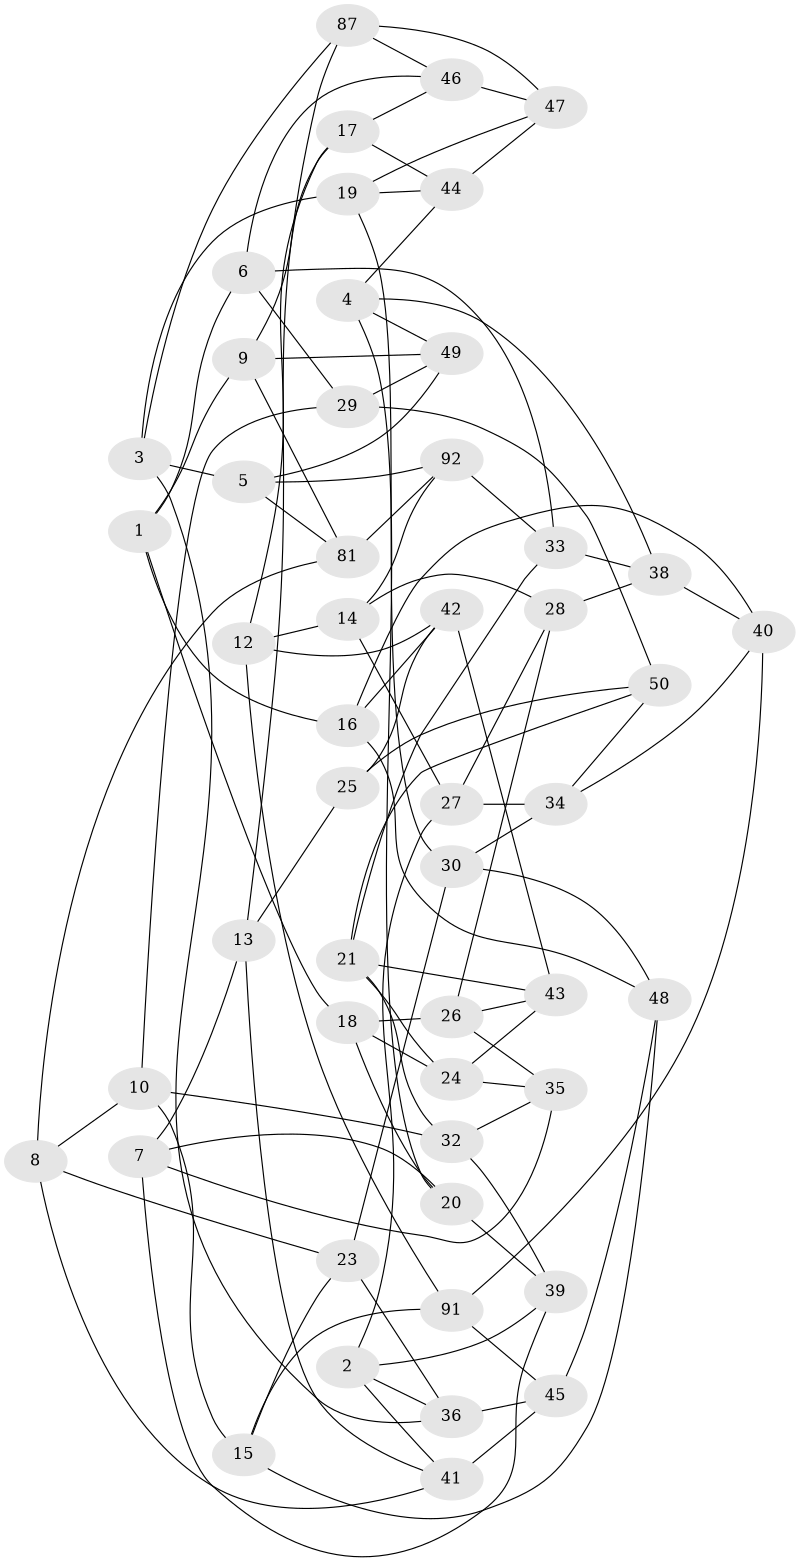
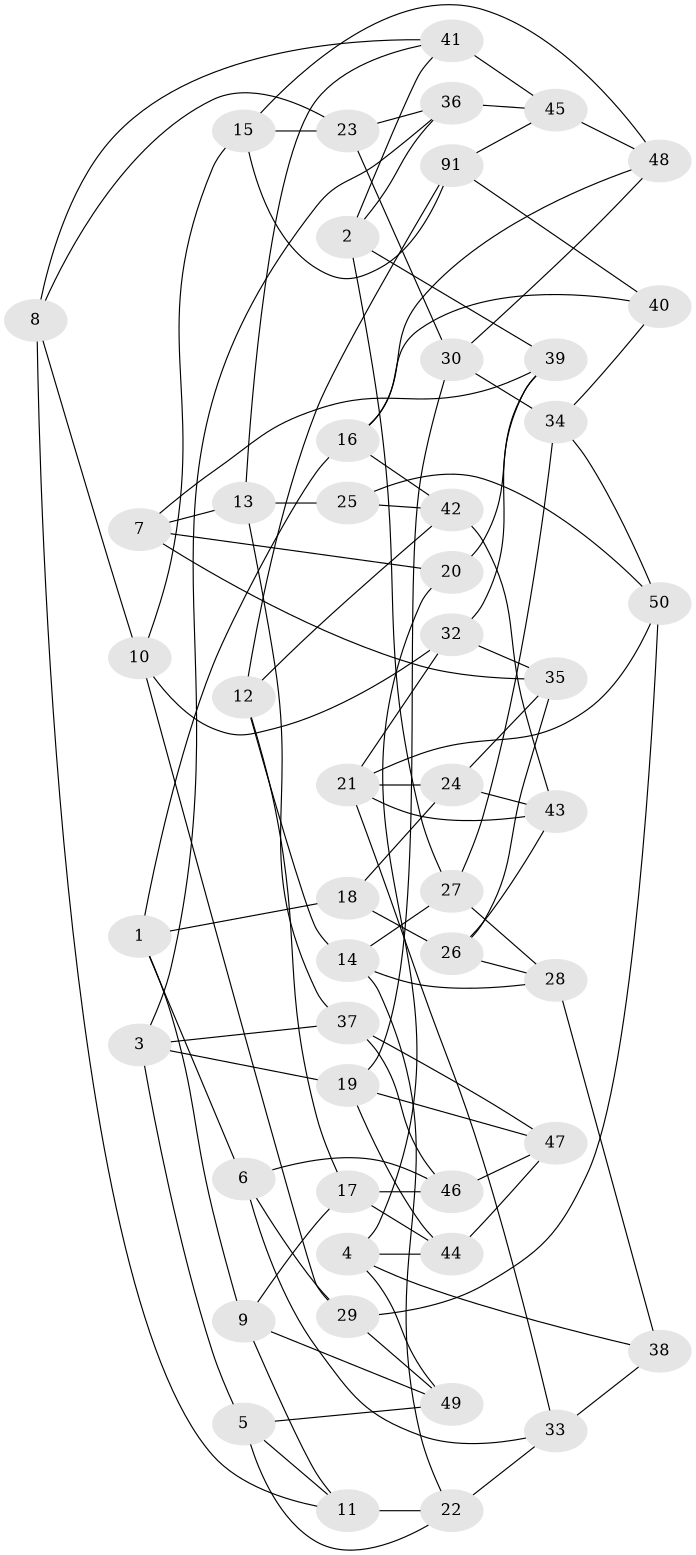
node "87": label "87" -> "37"
node "92": label "92" -> "22"
node "81": label "81" -> "11"
edge "38" -- "40": removed
edge "18" -- "20": removed
